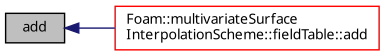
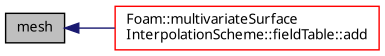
node "add": label "add" -> "mesh"
